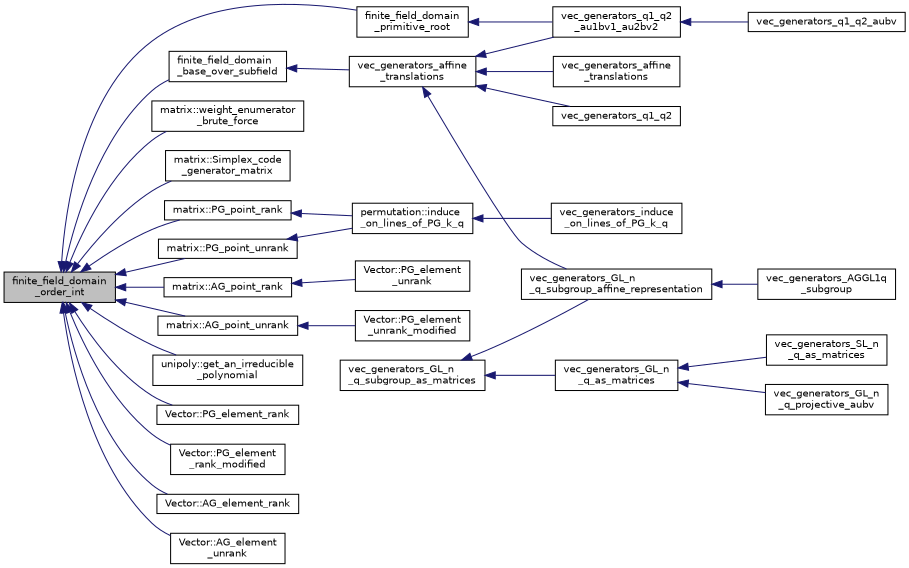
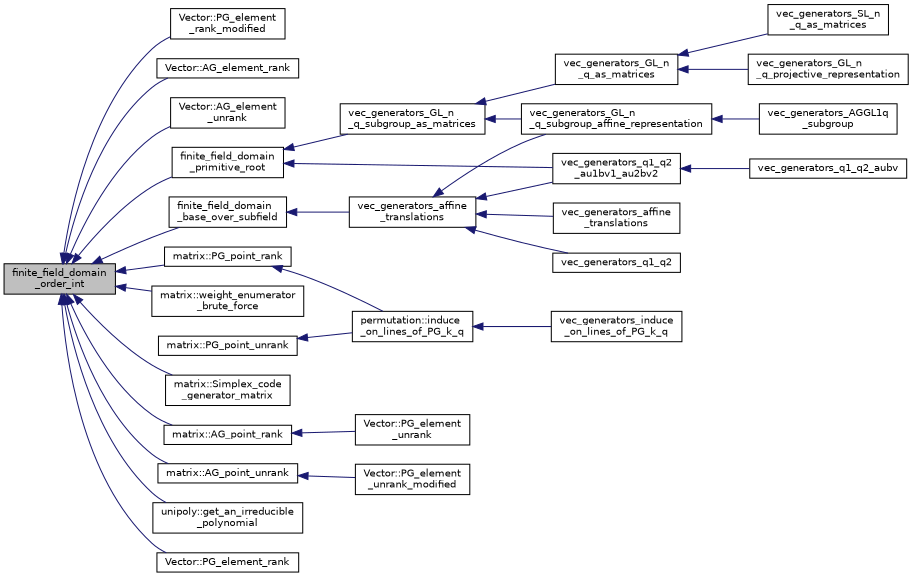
edge "vec_generators_GL_n _q_subgroup_as_matrices" -> "finite_field_domain _primitive_root": added
edge "matrix::PG_point_unrank" -> "finite_field_domain _order_int": removed
node "vec_generators_GL_n _q_projective_aubv": label "vec_generators_GL_n _q_projective_aubv" -> "vec_generators_GL_n _q_projective_representation"
